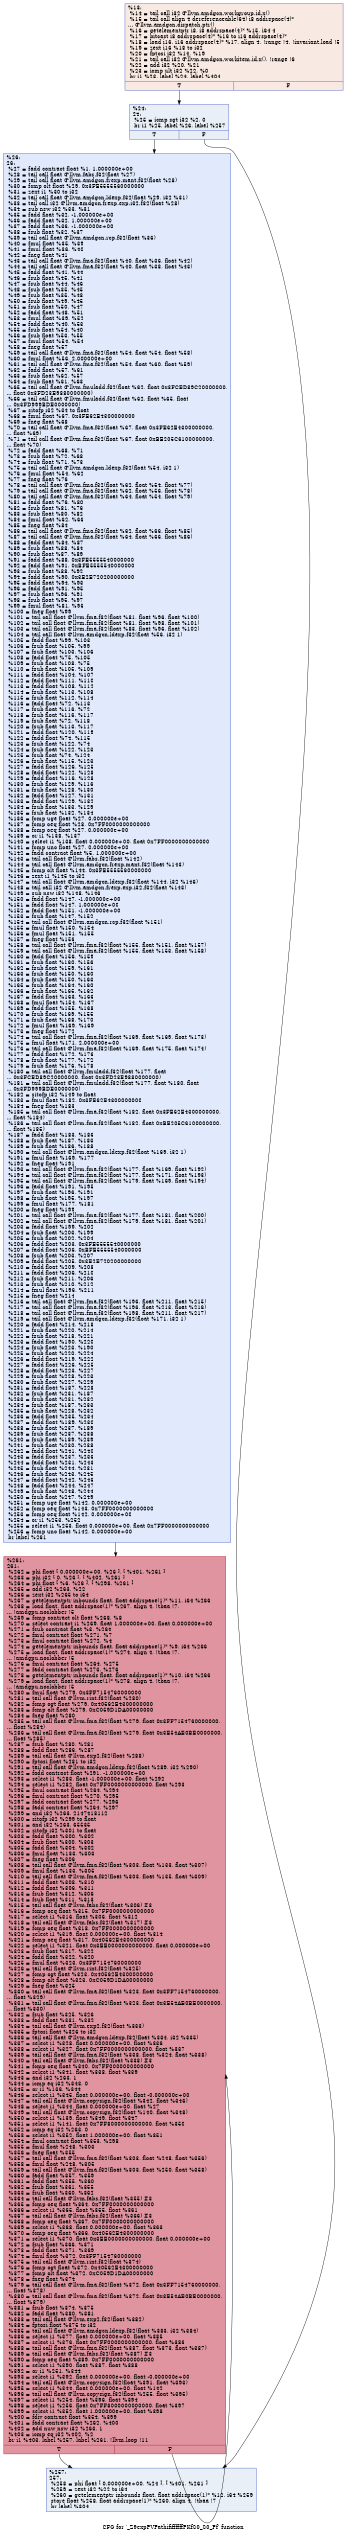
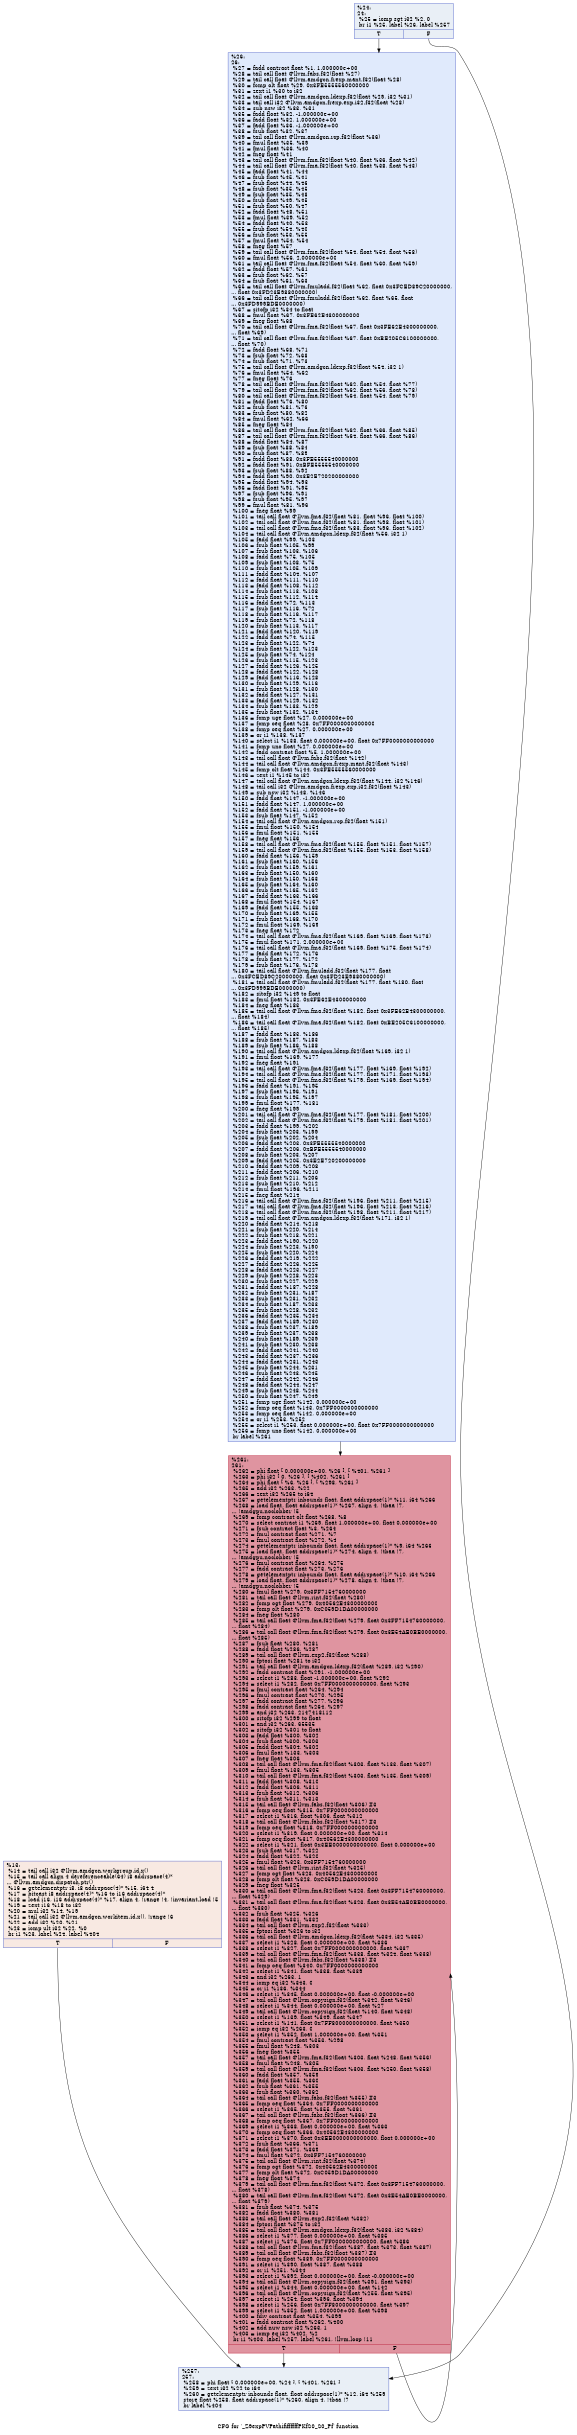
node "%13:": text "%20 = fptosi i32 %14, %19" -> "%20 = mul i32 %14, %19"
edge "%13:" -> "%24:": now "%13:" -> "%257:"
node "%257:": text "br label %304" -> "br label %404"
